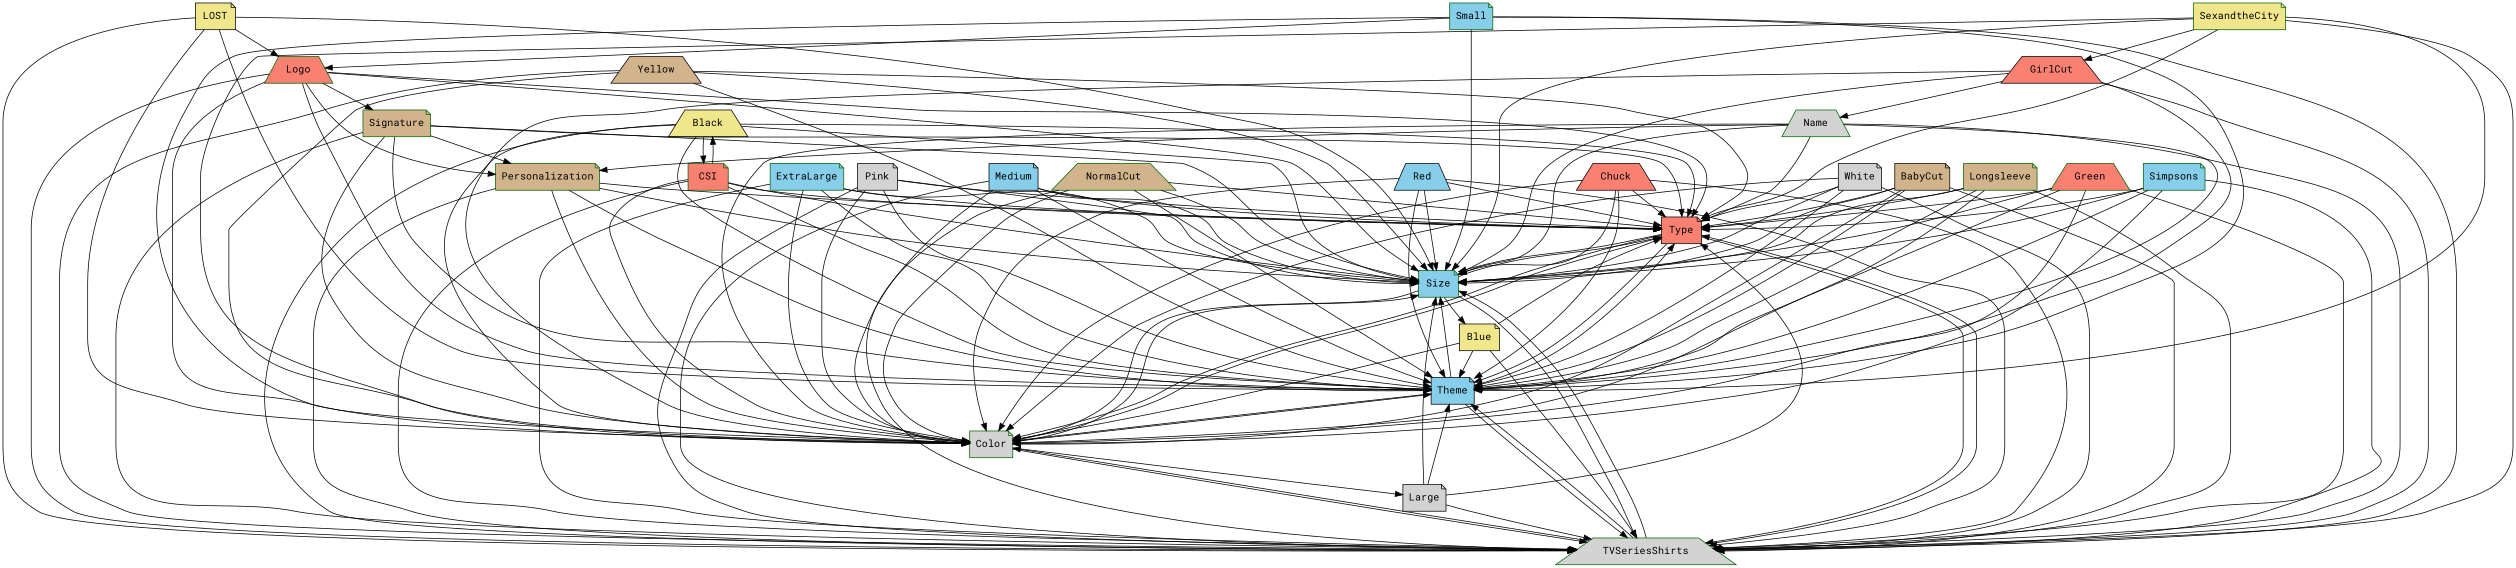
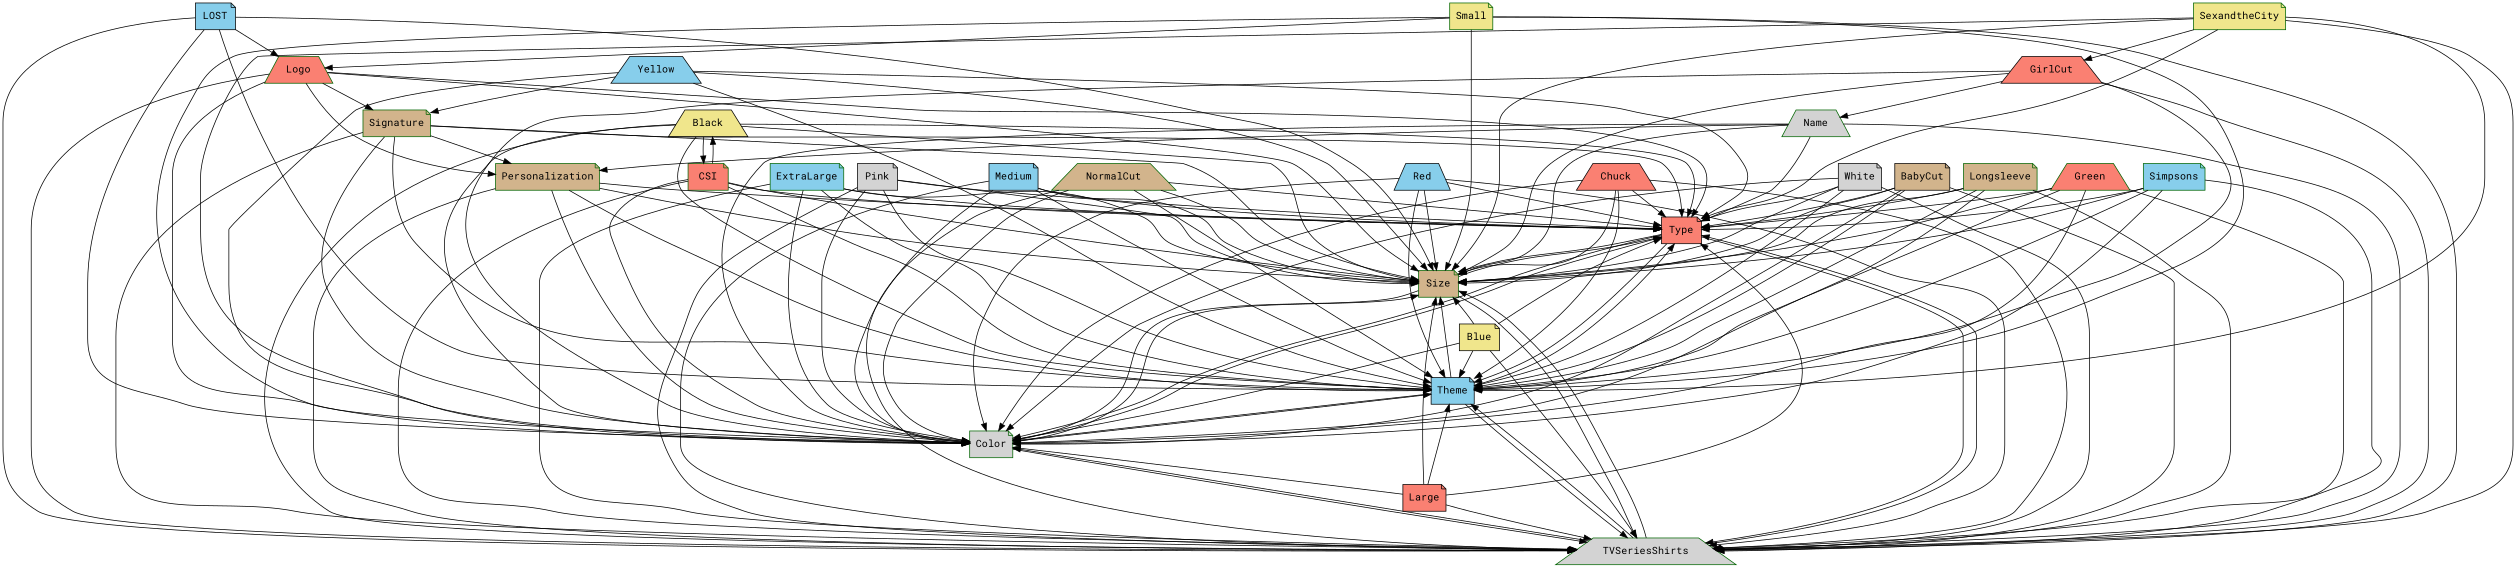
node "LOST": fillcolor khaki -> skyblue
node "Small": fillcolor skyblue -> khaki
node "Yellow": fillcolor tan -> skyblue
edge "Name" -> "Theme": removed
node "Size": fillcolor skyblue -> tan
edge "Size" -> "Blue": reversed
edge "Logo" -> "Theme": removed
edge "Color" -> "Large": reversed
node "Large": fillcolor lightgrey -> salmon
edge "Yellow" -> "TVSeriesShirts": now "Yellow" -> "Signature"
